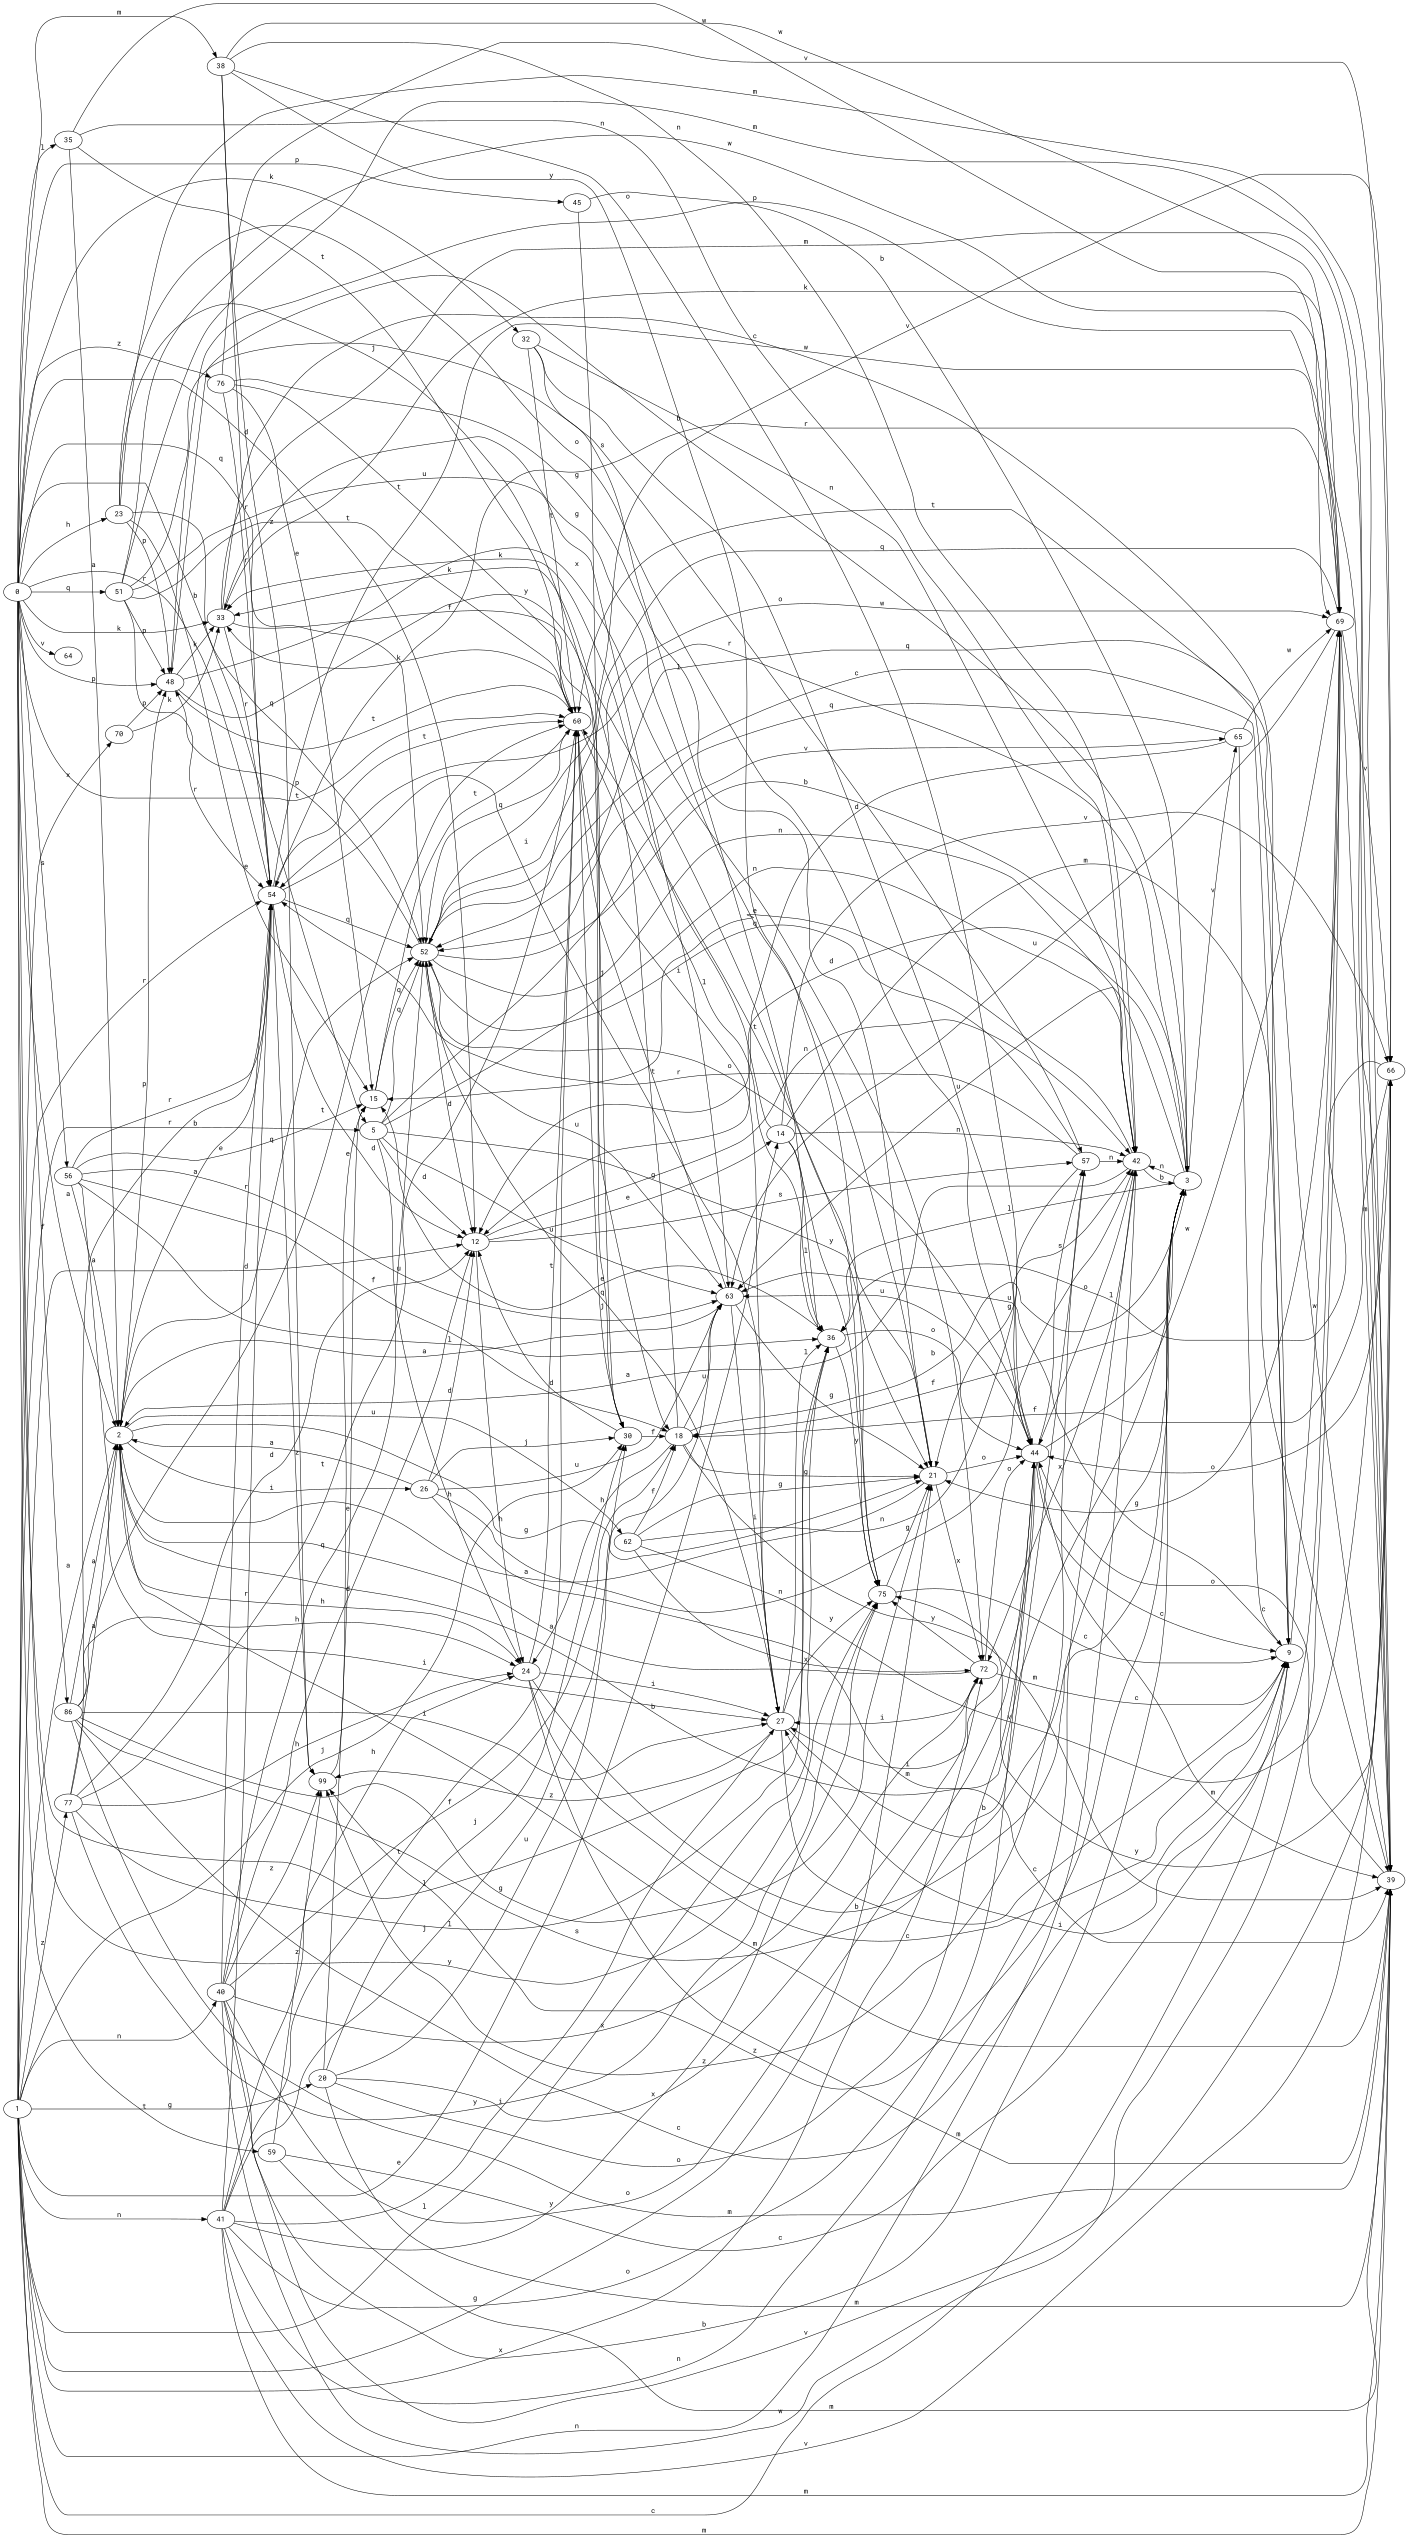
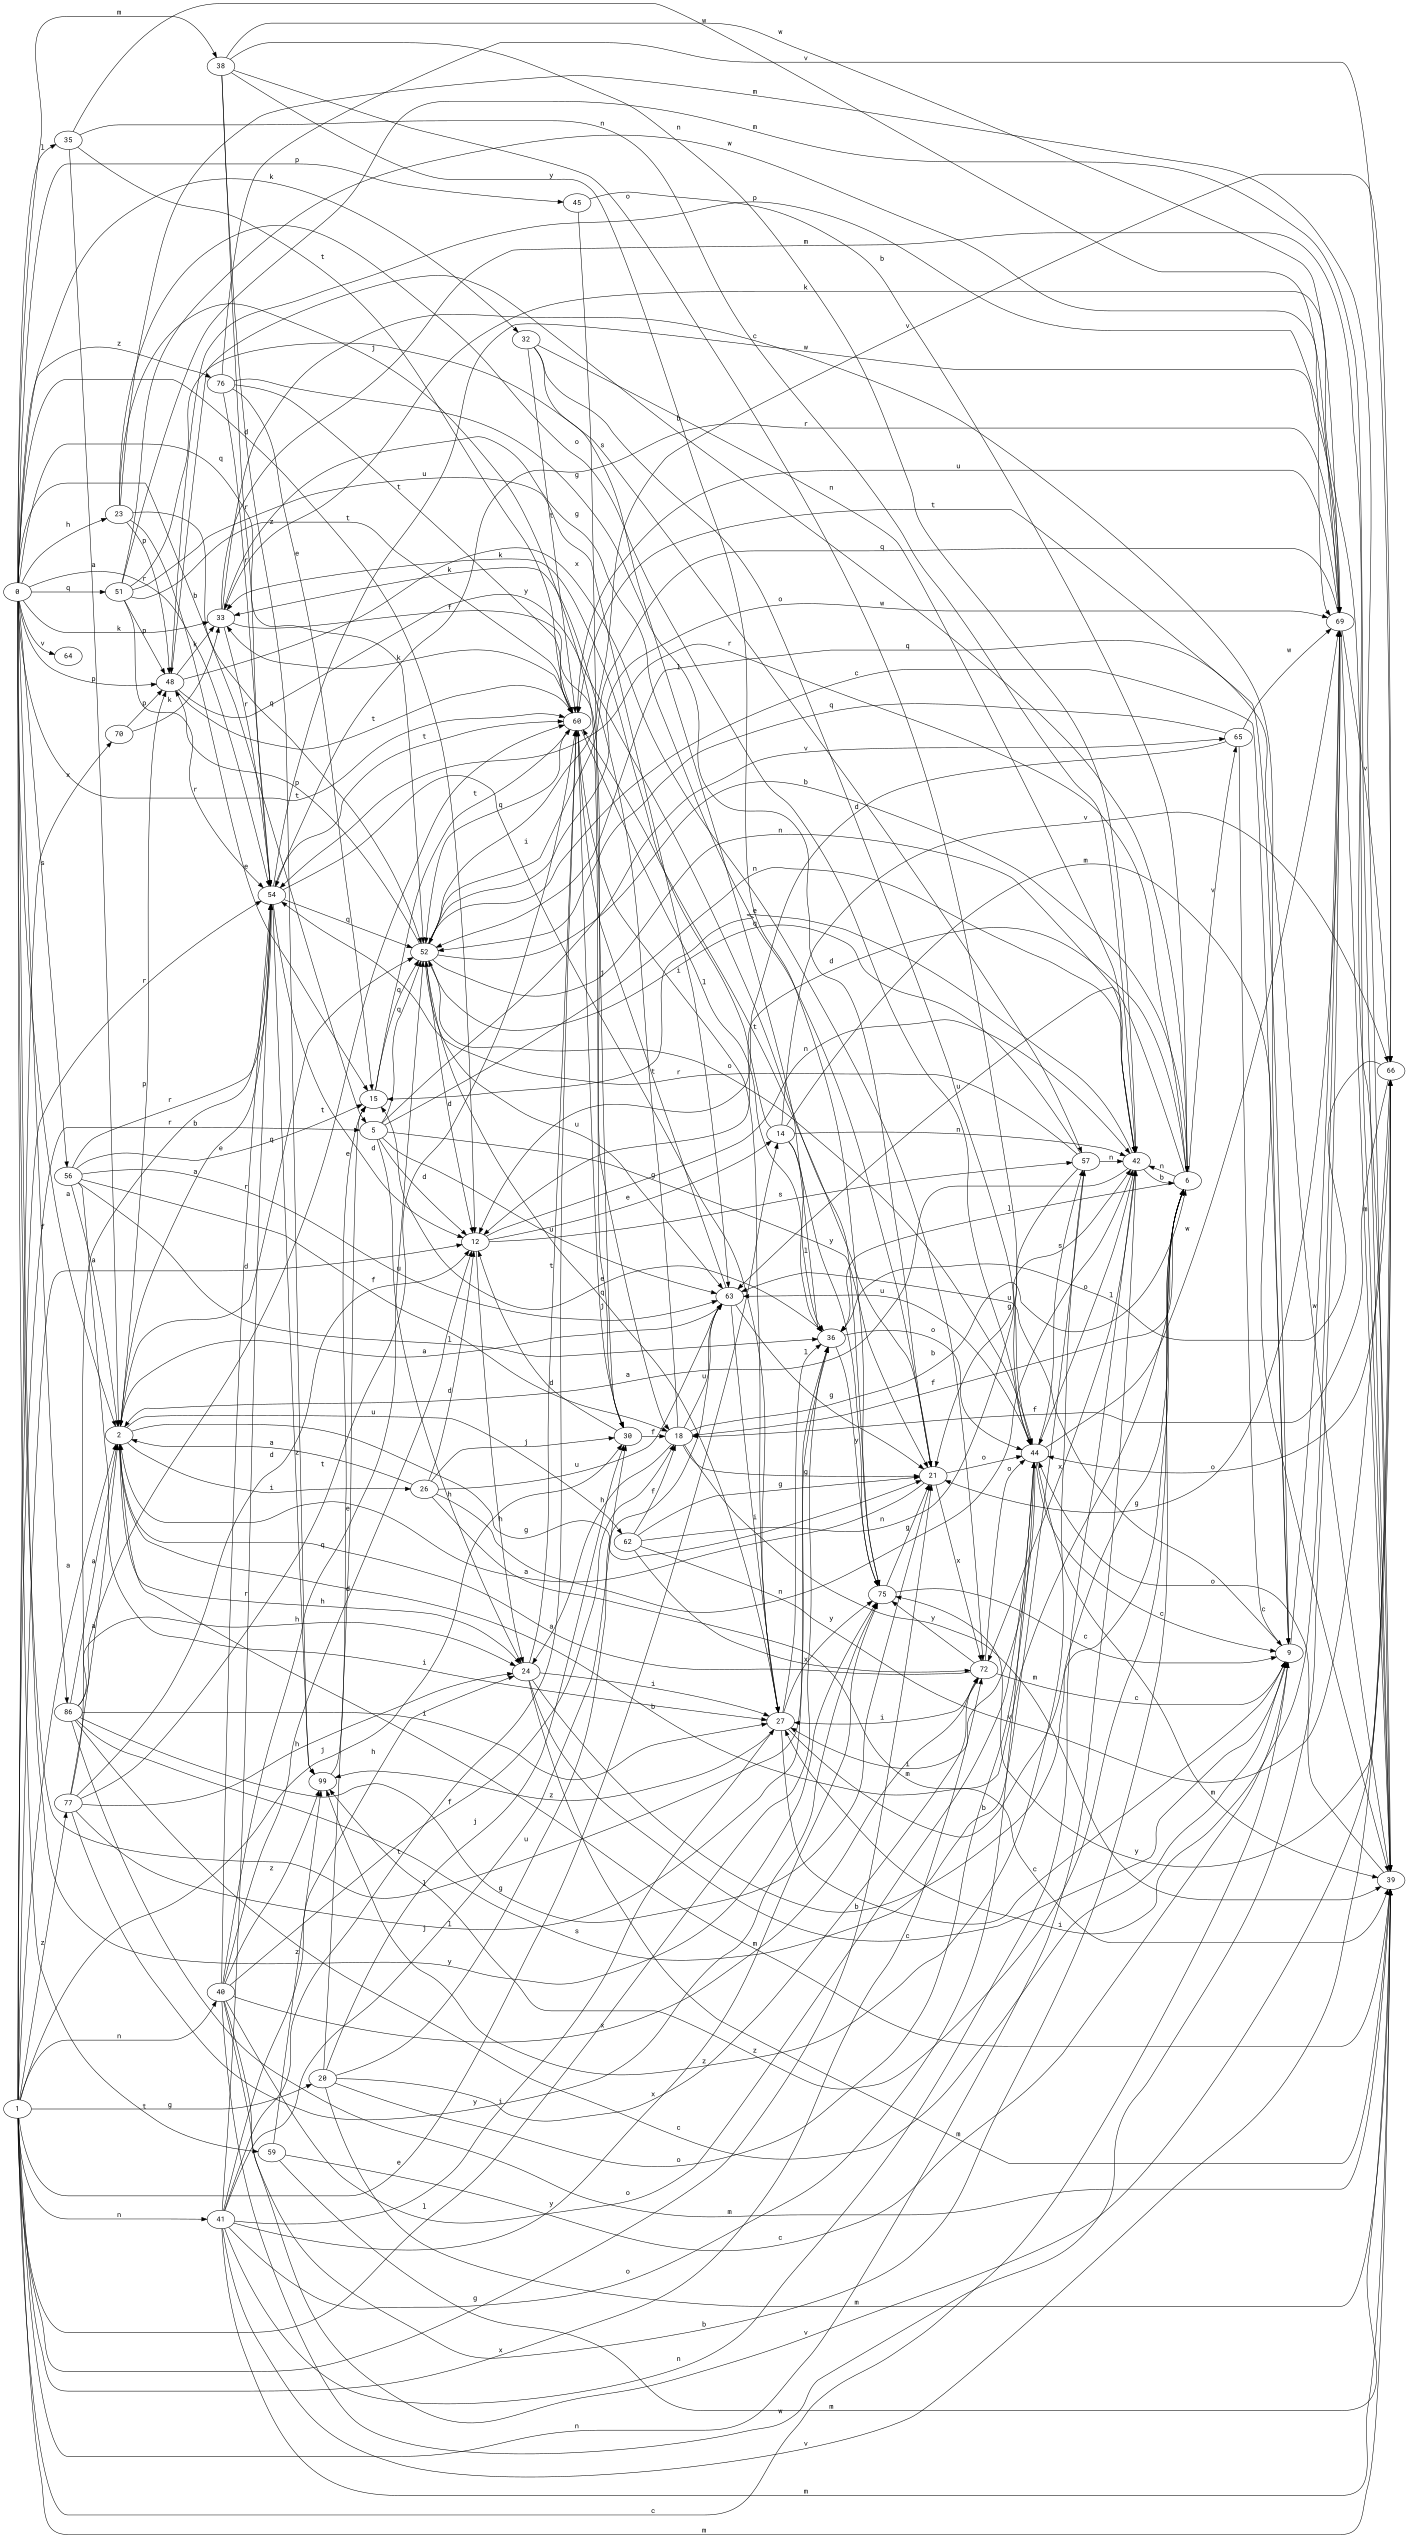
edge "69" -> "63": now "69" -> "60"
node "3": label "3" -> "6"
